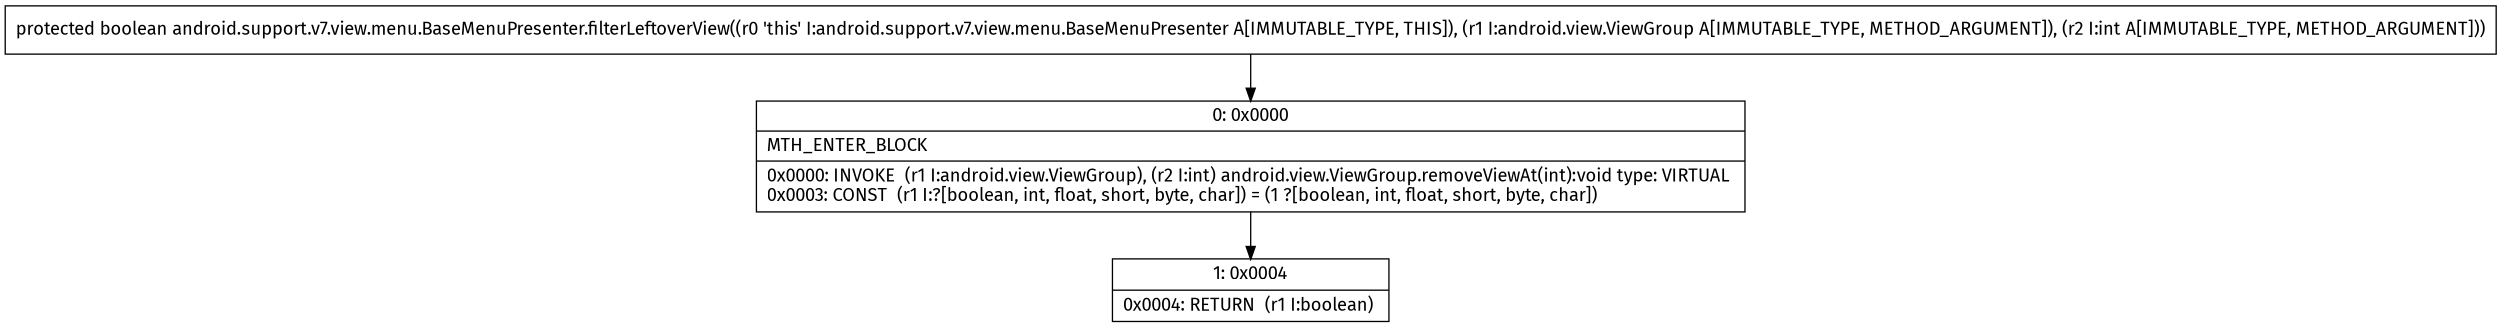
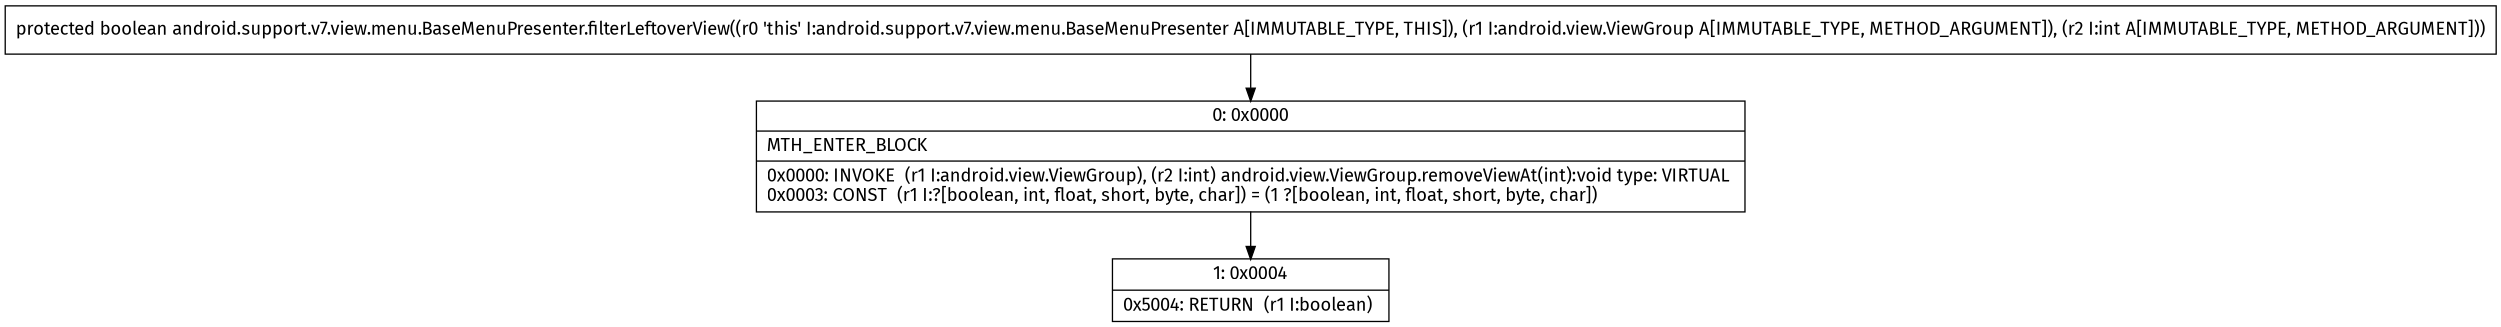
node "1: 0x0004": text "0x0004: RETURN  (r1 I:boolean)" -> "0x5004: RETURN  (r1 I:boolean)"
